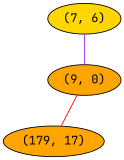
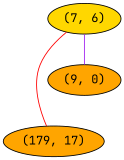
edge "(9, 0)" -- "(179, 17)": now "(7, 6)" -- "(179, 17)"
